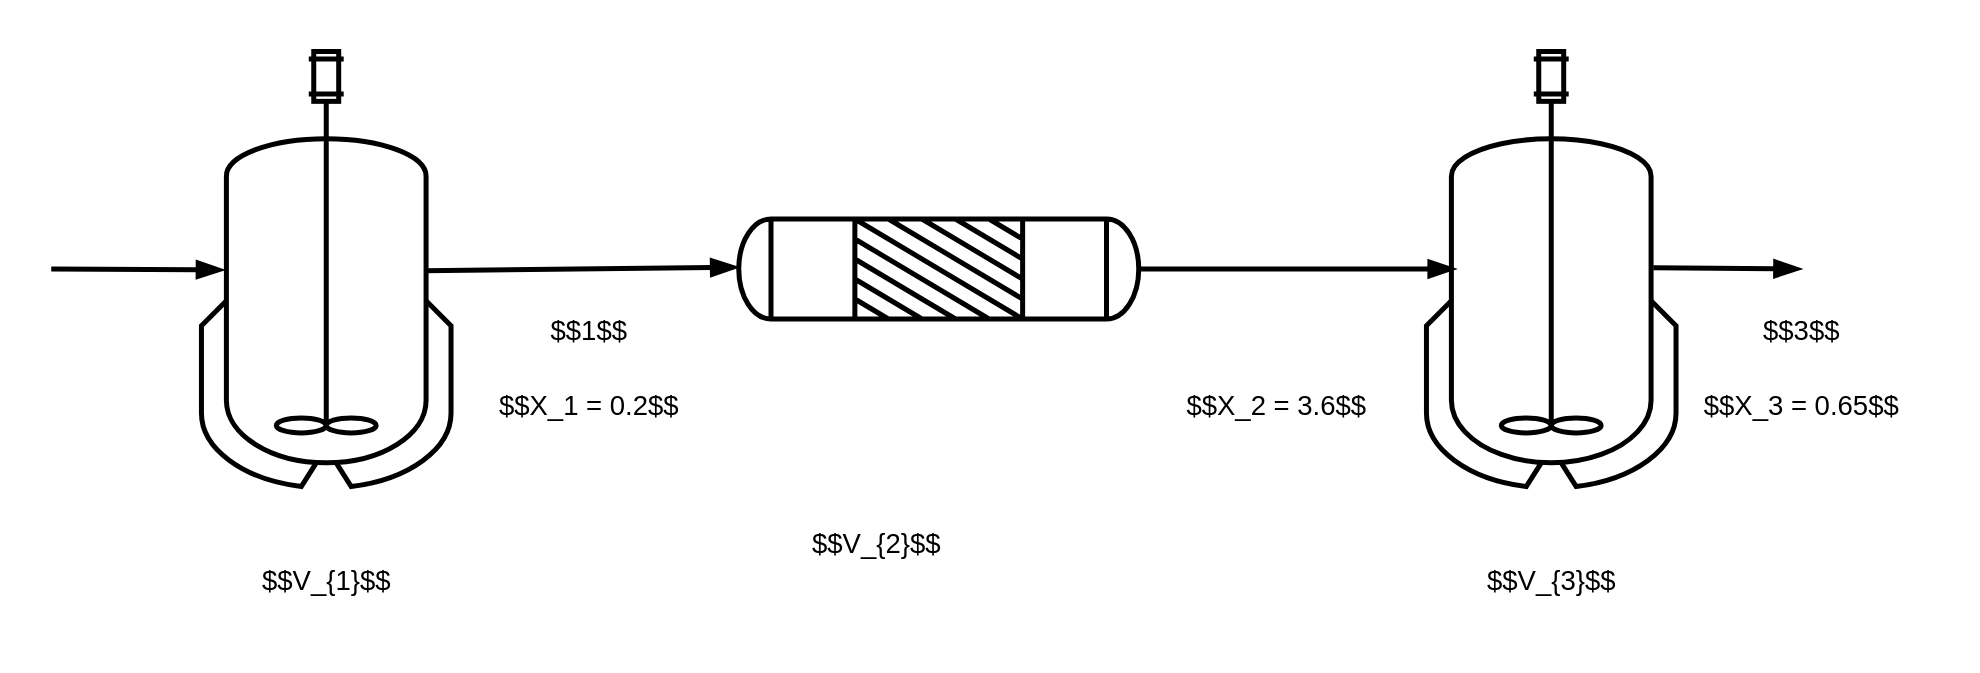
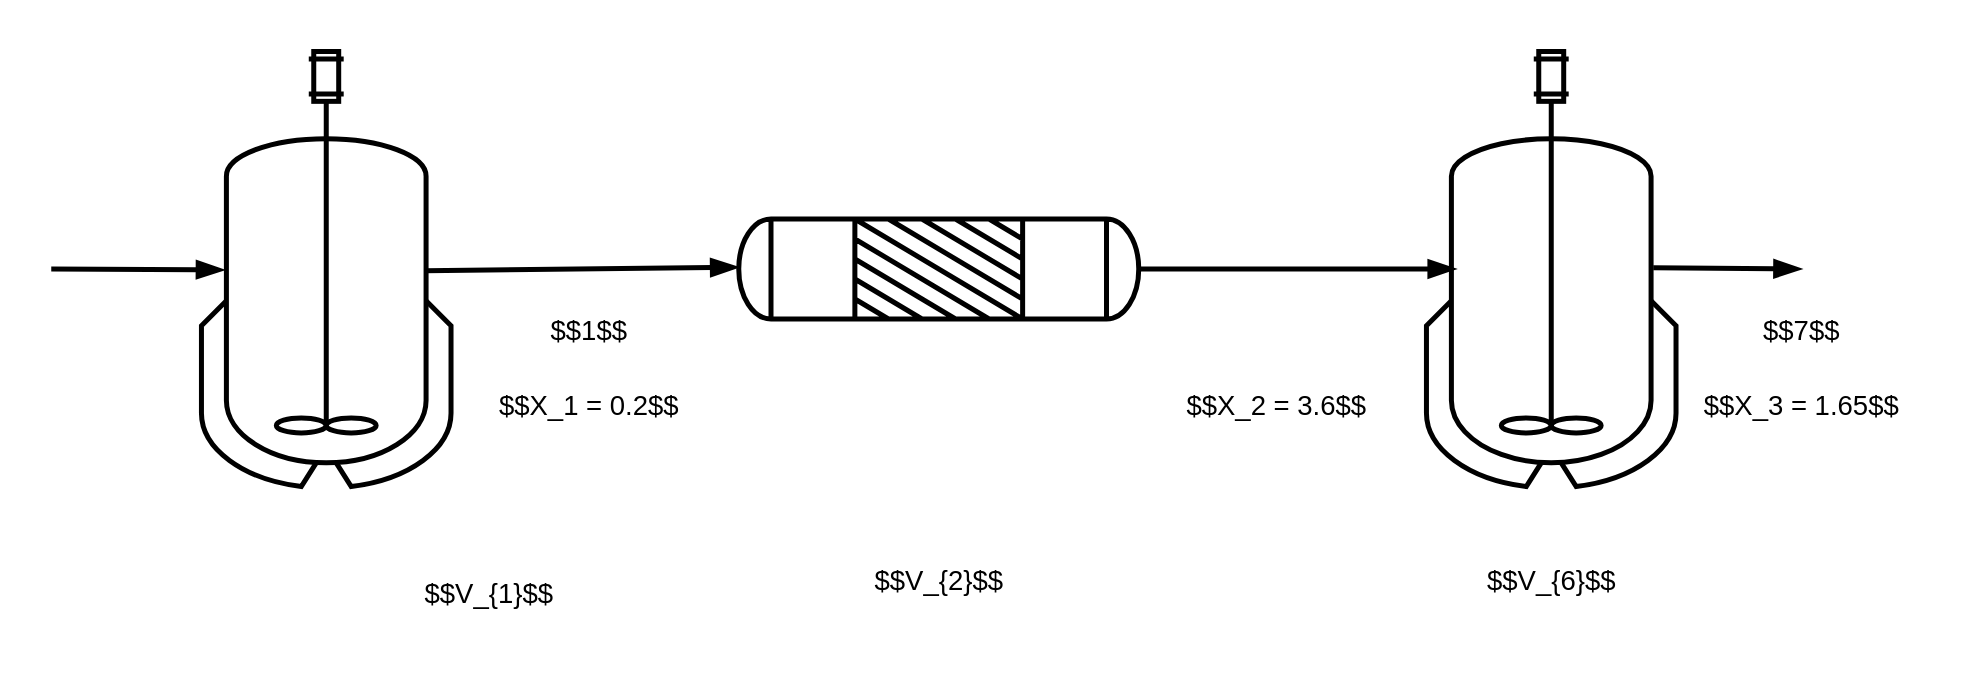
node "$$3$$": label "$$3$$" -> "$$7$$"
node "$$X_3 = 0.65$$": label "$$X_3 = 0.65$$" -> "$$X_3 = 1.65$$"
node "$$V_{2}$$": moved (876, 544) -> (939, 581)
node "$$V_{1}$$": moved (326, 581) -> (489, 594)
node "$$V_{3}$$": label "$$V_{3}$$" -> "$$V_{6}$$"
